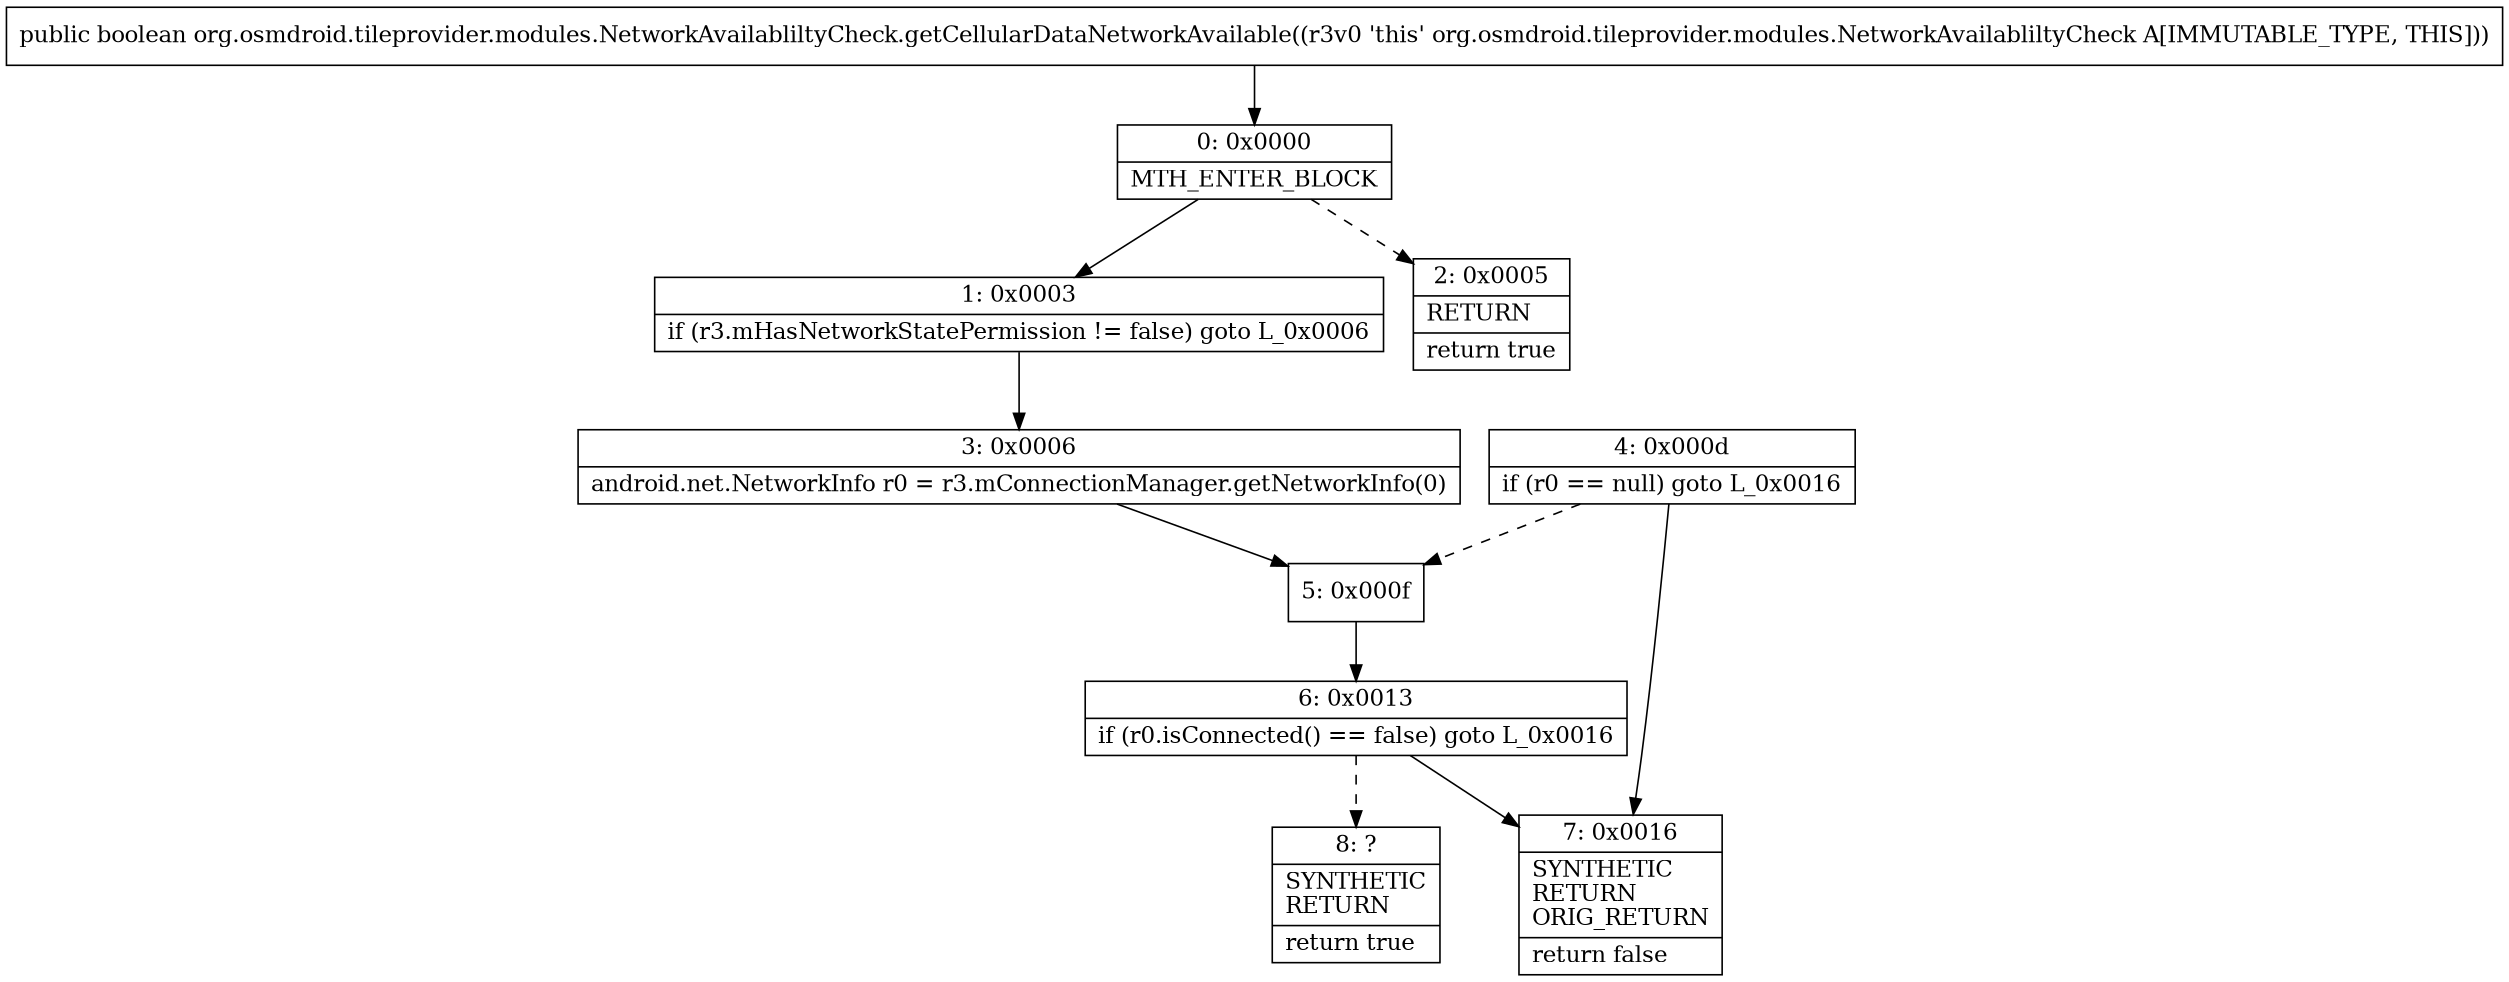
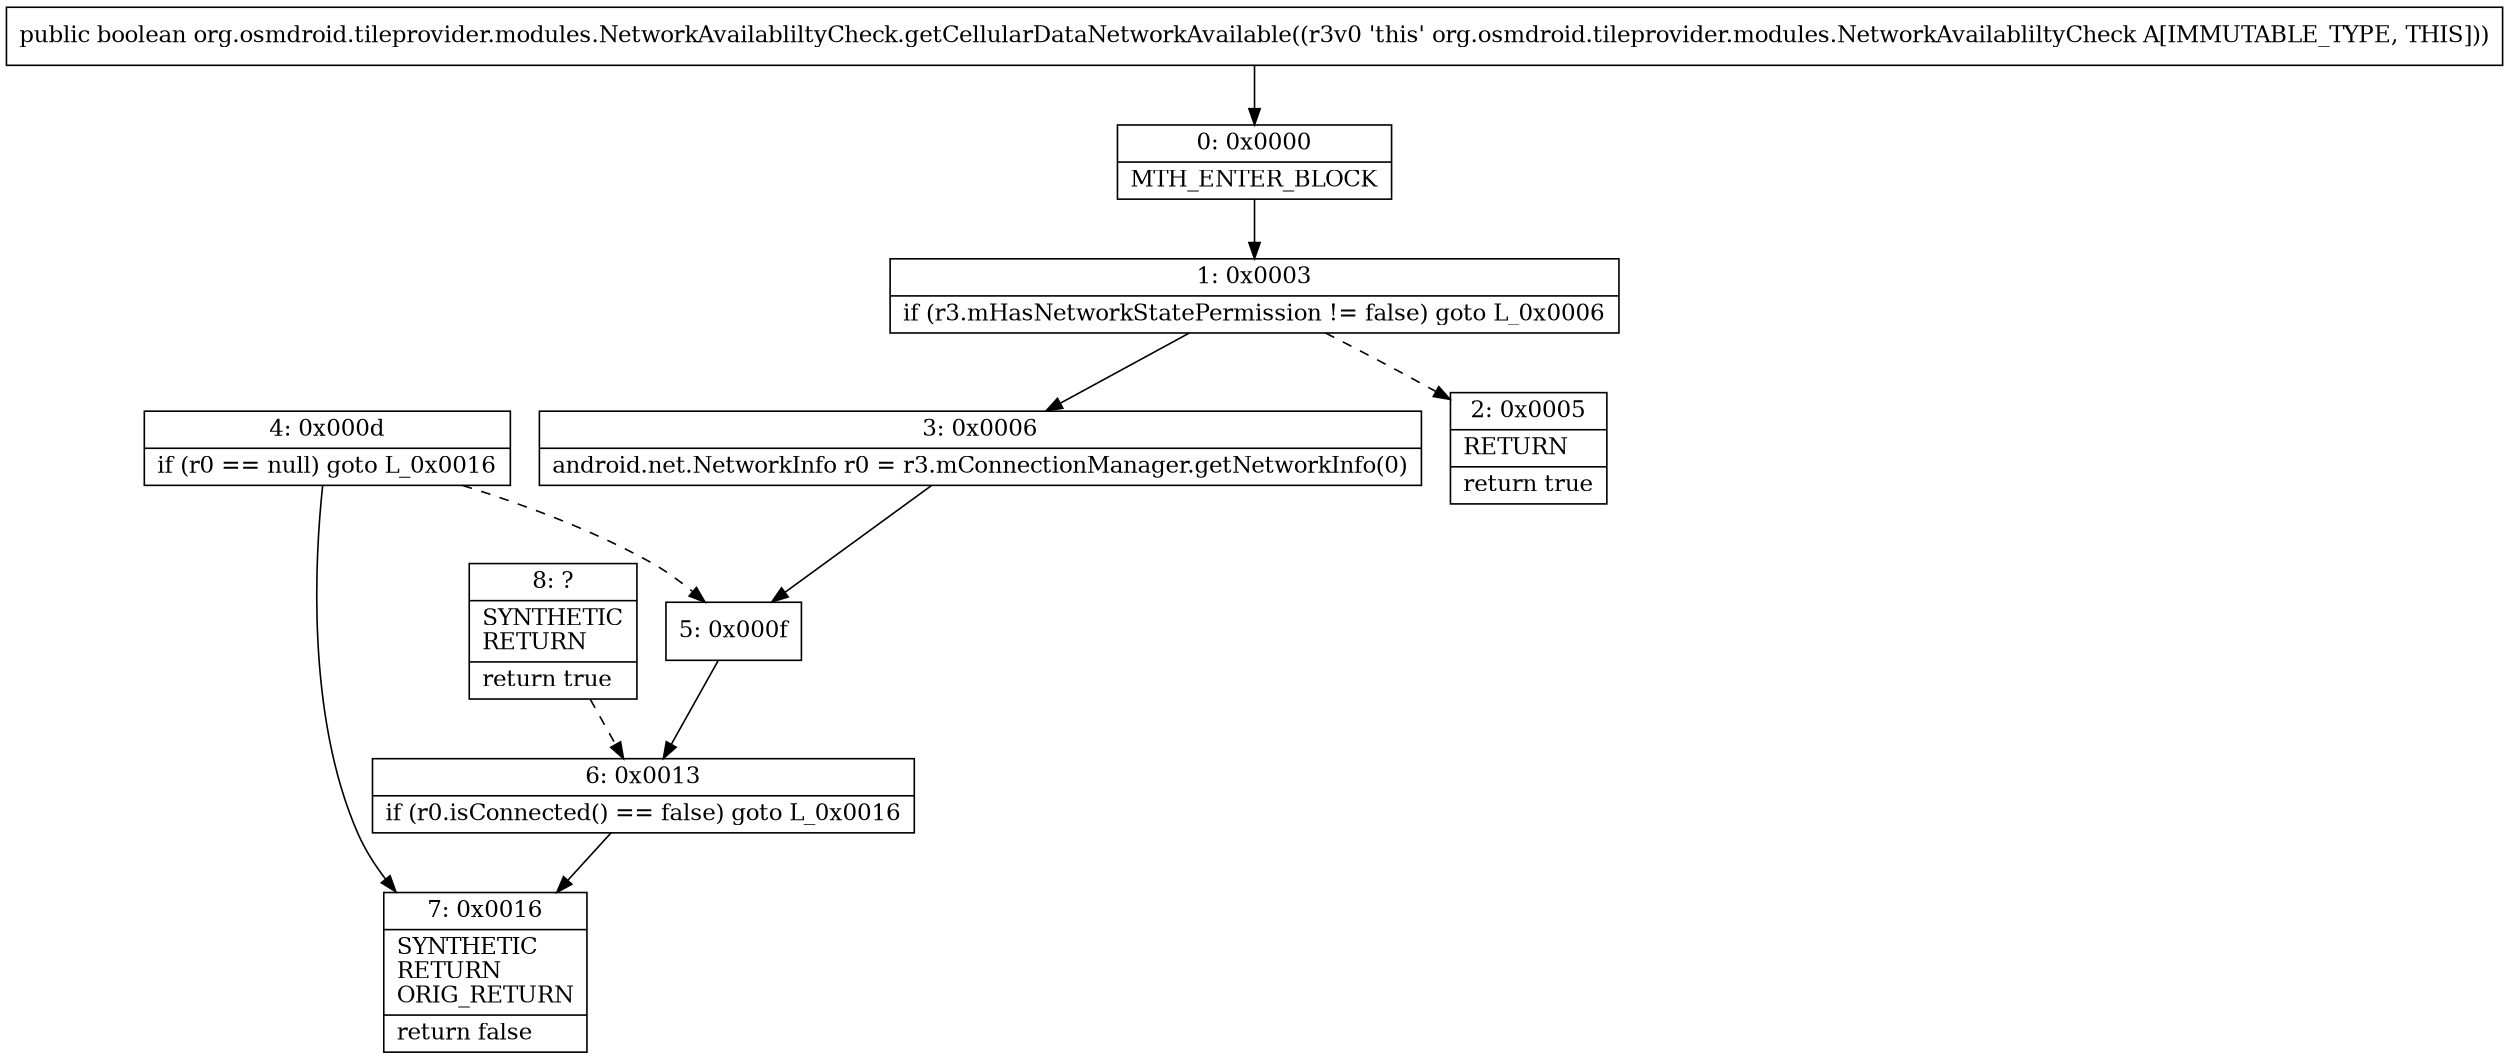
edge "0: 0x0000" -> "2: 0x0005": now "1: 0x0003" -> "2: 0x0005"
edge "6: 0x0013" -> "8: ?": reversed
